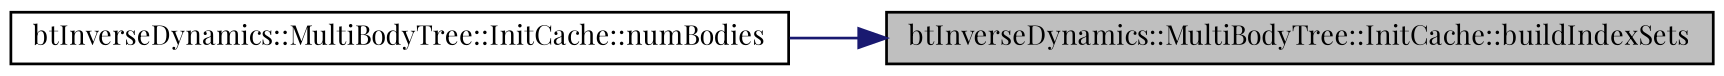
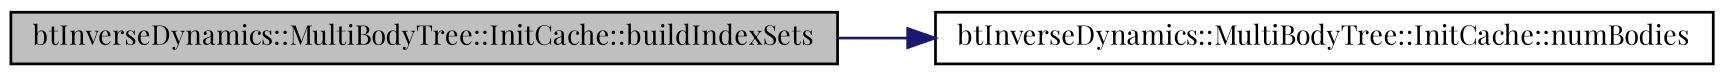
edge "btInverseDynamics::MultiBodyTree::InitCache::numBodies" -> "btInverseDynamics::MultiBodyTree::InitCache::buildIndexSets": reversed
